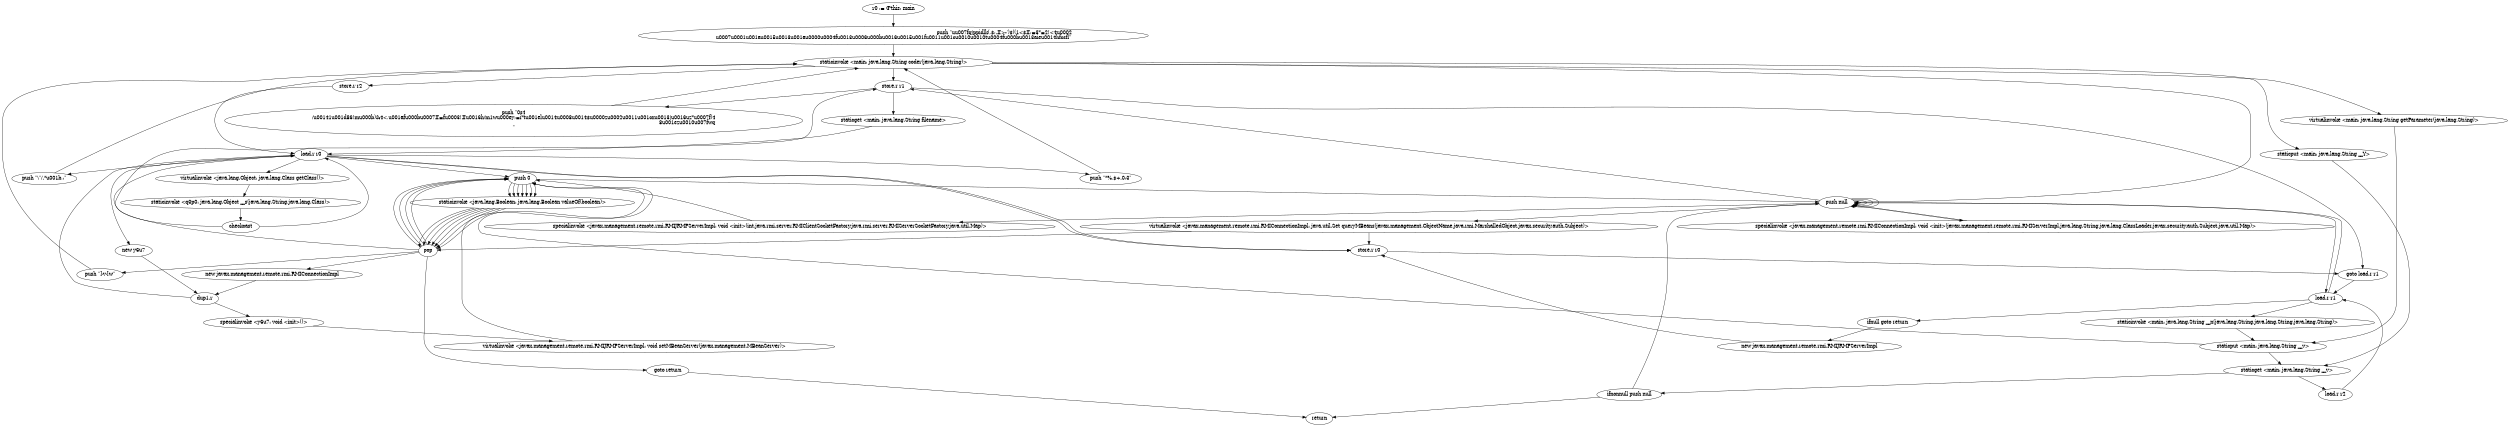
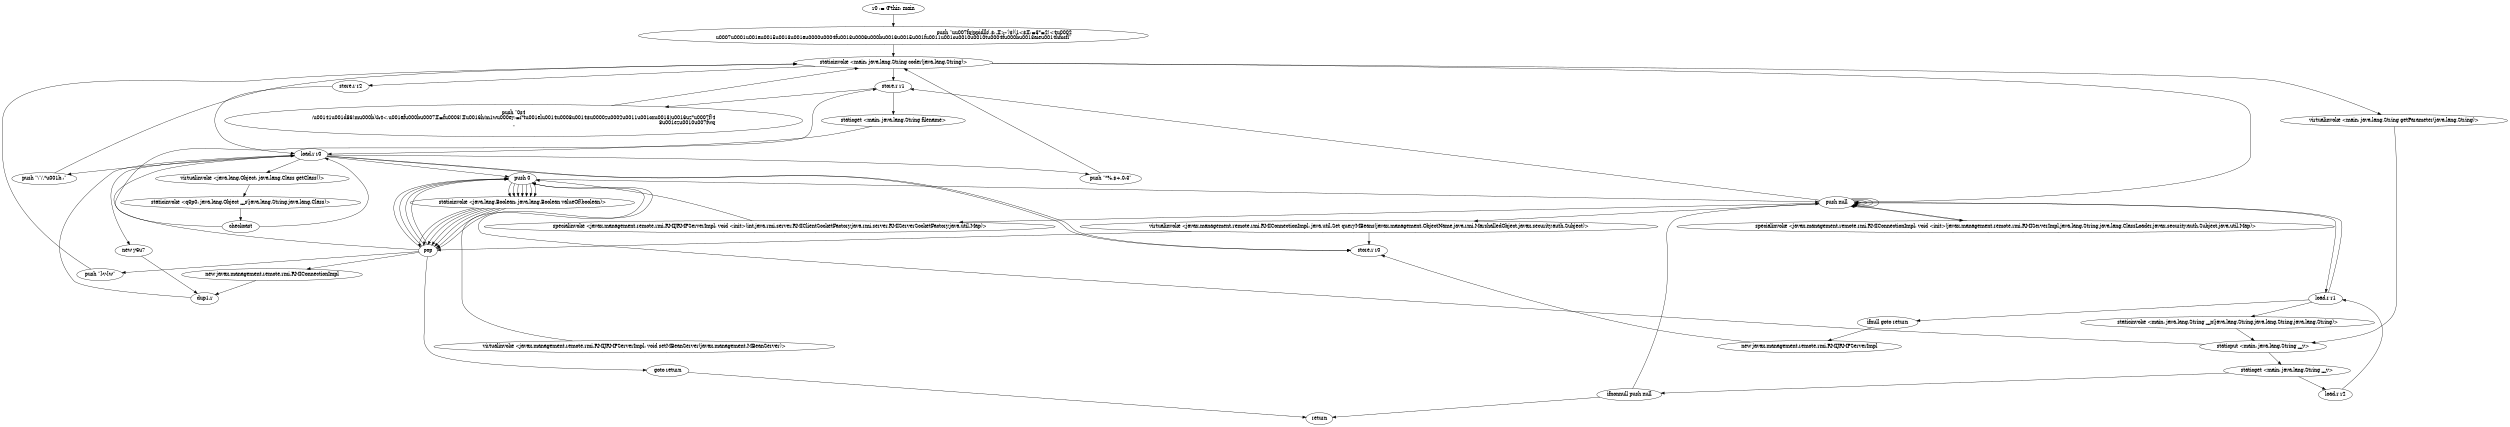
node "staticput <main: java.lang.String __Y>": removed
node "goto load.r r1": removed
node "specialinvoke <y6u7: void <init>()>": removed
